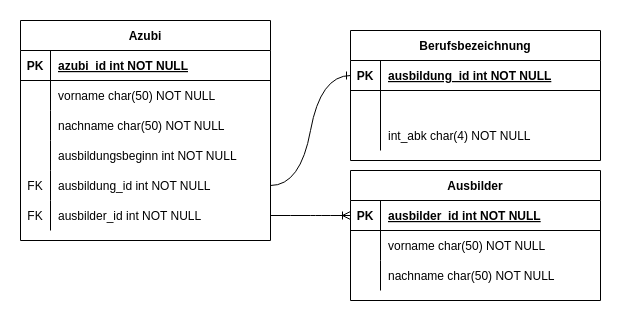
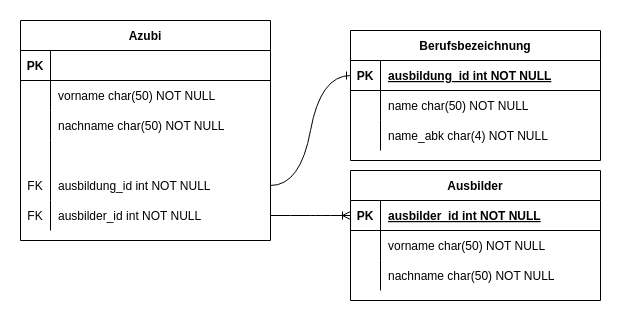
node "azubi_id int NOT NULL": removed
node "name char(50) NOT NULL": added
node "int_abk char(4) NOT NULL": label "int_abk char(4) NOT NULL" -> "name_abk char(4) NOT NULL"
node "ausbildungsbeginn int NOT NULL": removed
